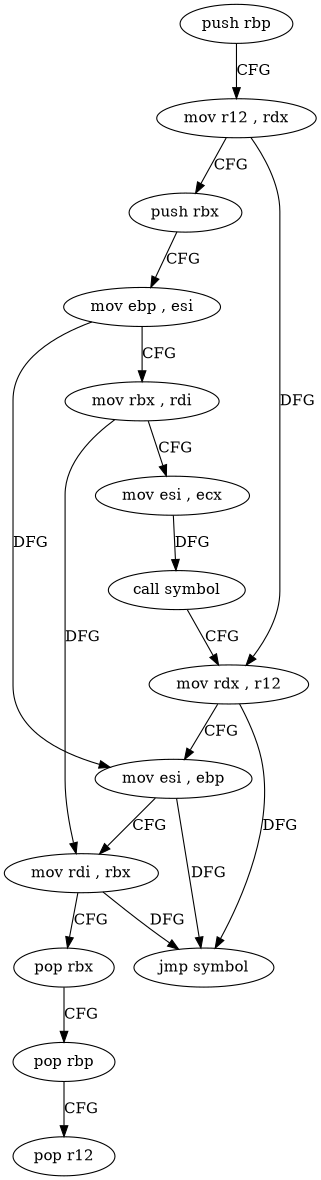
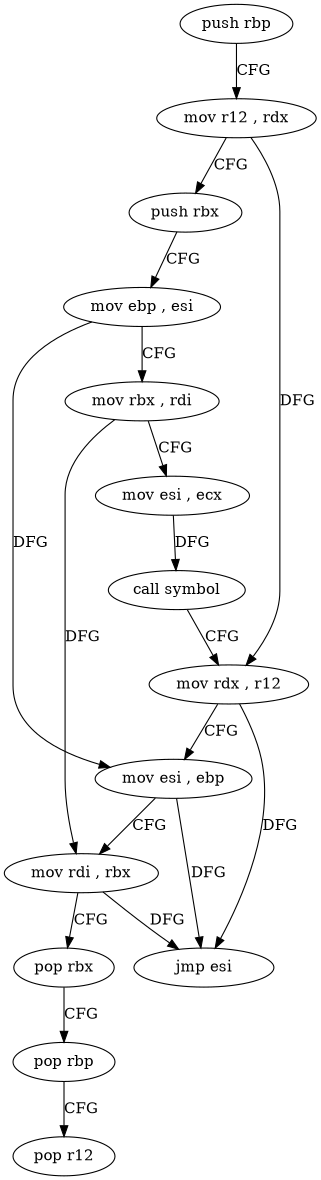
node "jmp symbol": label "jmp symbol" -> "jmp esi"
